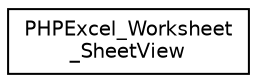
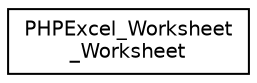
node "PHPExcel_Worksheet _SheetView": label "PHPExcel_Worksheet _SheetView" -> "PHPExcel_Worksheet _Worksheet"
